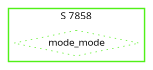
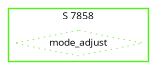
node "mode_mode": label "mode_mode" -> "mode_adjust"
